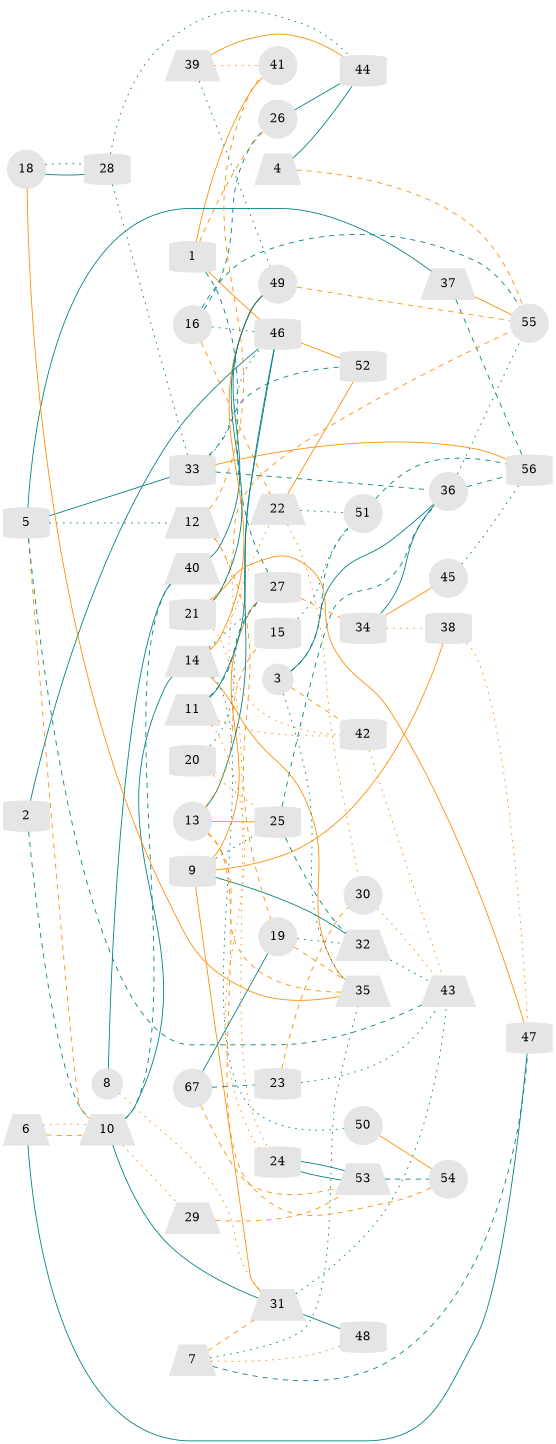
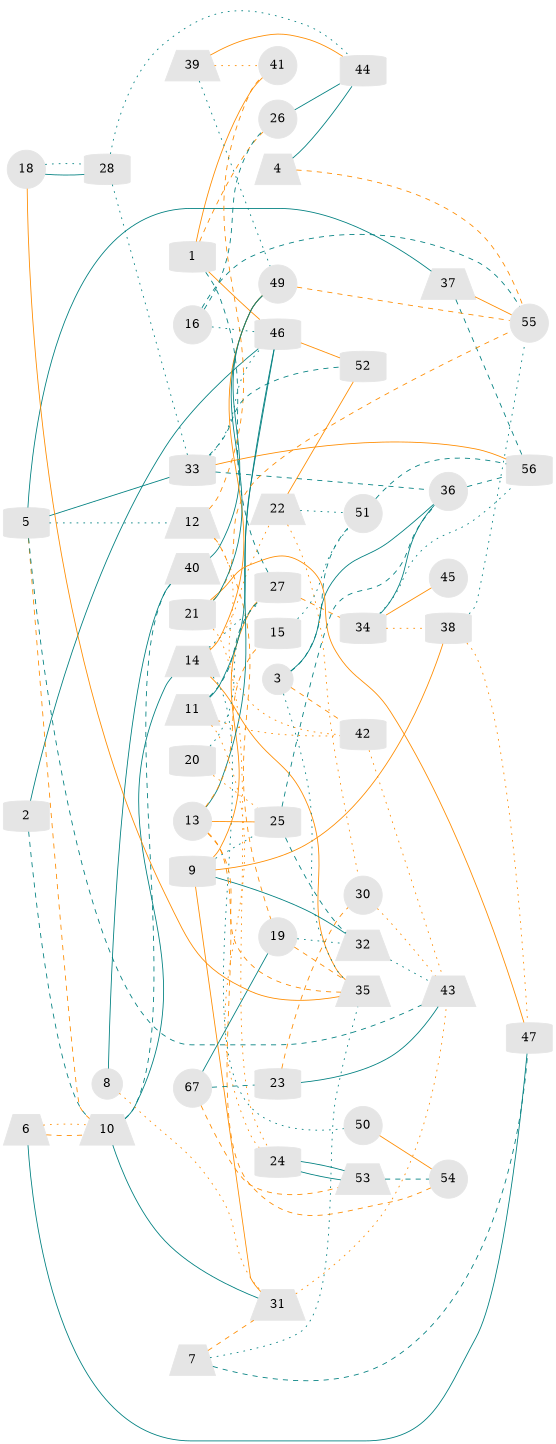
edge "55" -- "36": now "55" -- "38"
edge "16" -- "22": removed
edge "56" -- "45": now "56" -- "34"
edge "43" -- "23": style dotted -> solid
edge "43" -- "31": color teal -> darkorange
node "29": removed
node "48": removed
